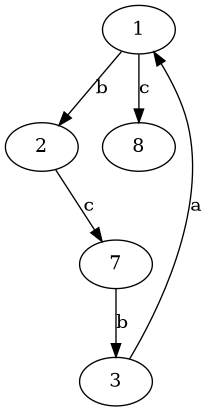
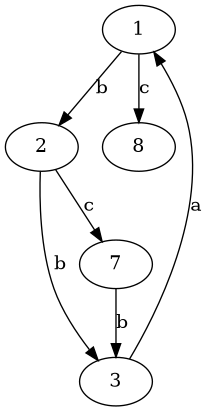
edge "2" -> "3": added, label "b"
